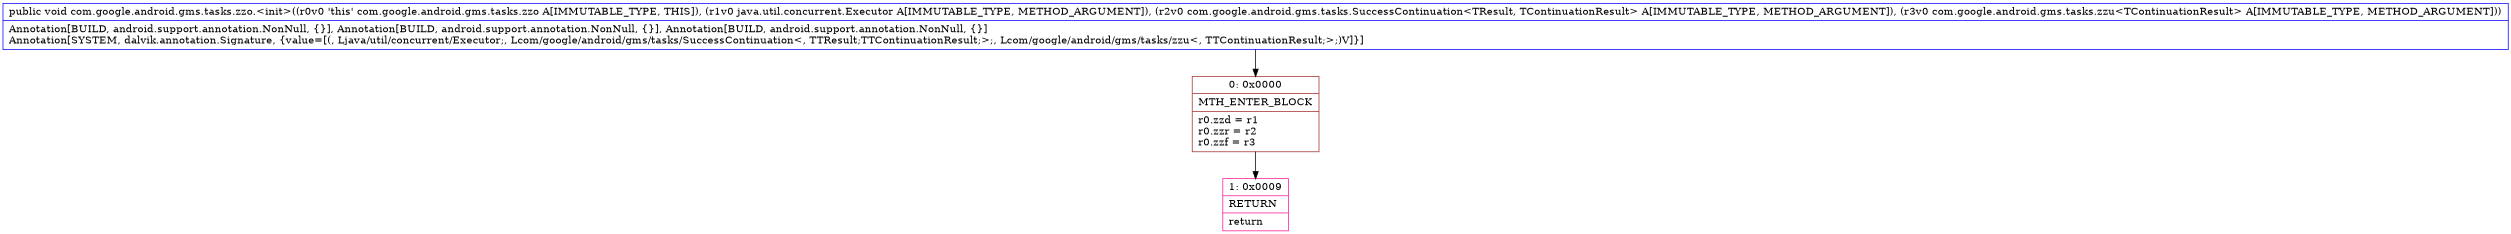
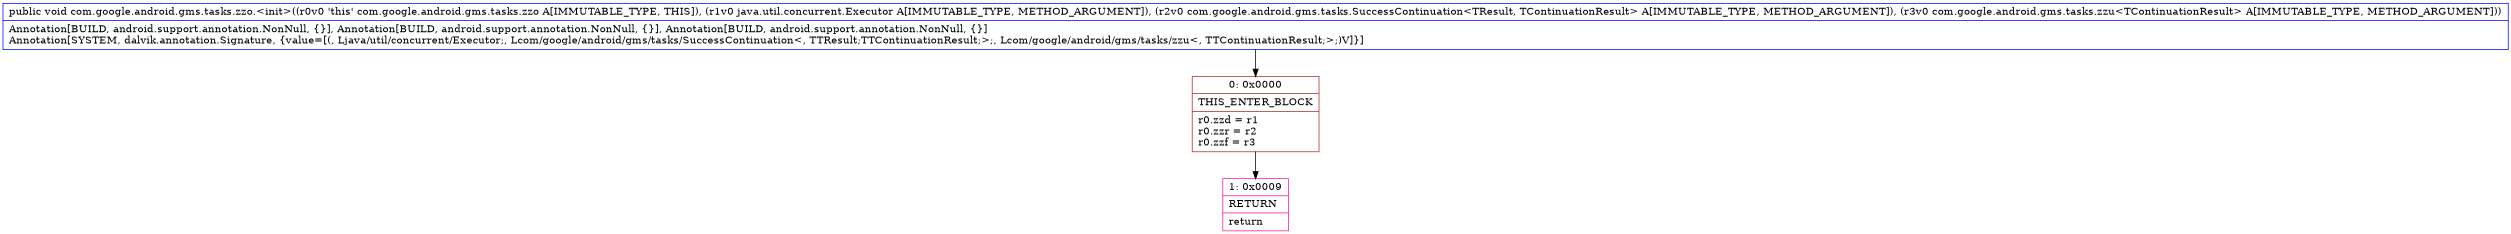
node "0: 0x0000": text "MTH_ENTER_BLOCK" -> "THIS_ENTER_BLOCK"
